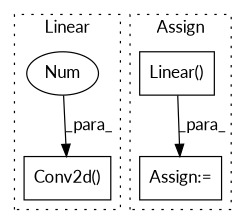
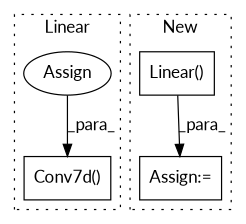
cluster "Assign": label "Assign" -> "New"
node "Num": label "Num" -> "Assign"
node "Conv2d()": label "Conv2d()" -> "Conv7d()"
